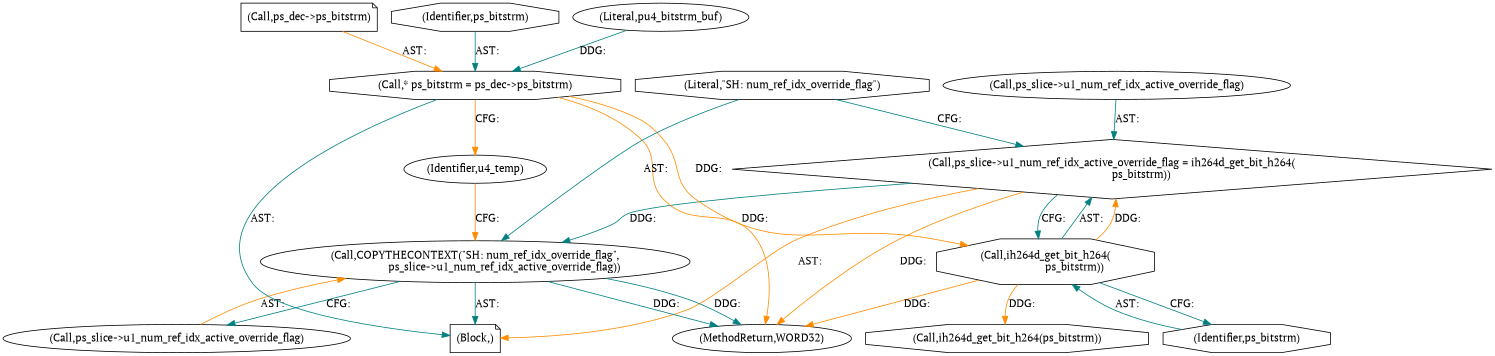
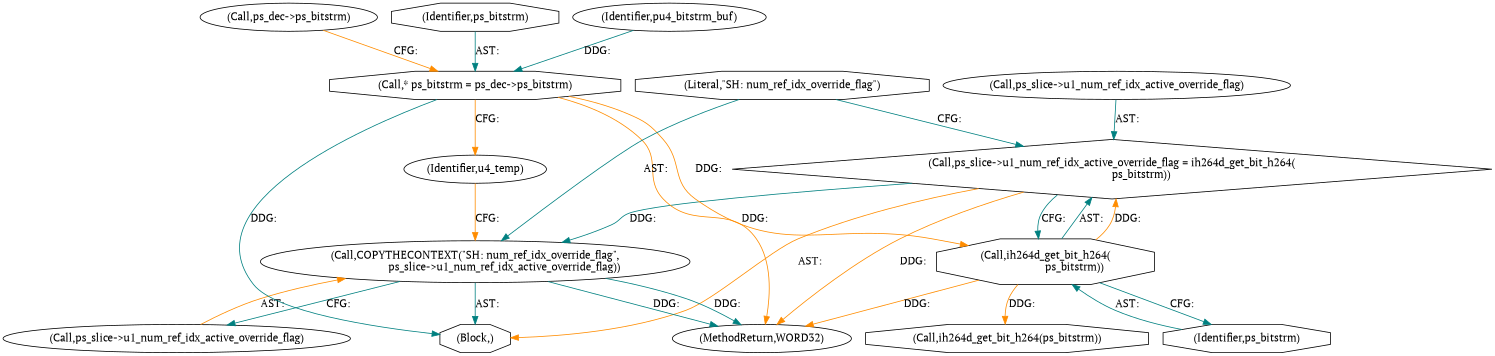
node "(Call,ps_dec->ps_bitstrm)": shape note -> ellipse
node "(Literal,pu4_bitstrm_buf)": label "(Literal,pu4_bitstrm_buf)" -> "(Identifier,pu4_bitstrm_buf)"
edge "(Call,ps_dec->ps_bitstrm)" -> "(Call,* ps_bitstrm = ps_dec->ps_bitstrm)": label "AST: " -> "CFG: "
edge "(Call,* ps_bitstrm = ps_dec->ps_bitstrm)" -> "(Block,)": label "AST: " -> "DDG: "
node "(Block,)": shape note -> octagon
